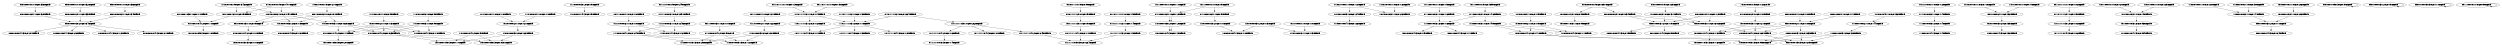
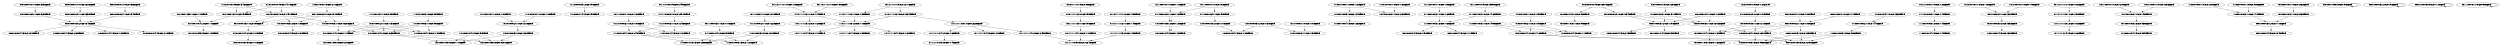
node "001101111_1-9_COV:277_LEN:9": added
node "011000000_4-12_COV:9_COV:9": label "011000000_4-12_COV:9_COV:9" -> "011000000_4-12_COV:9_LEN:9"
